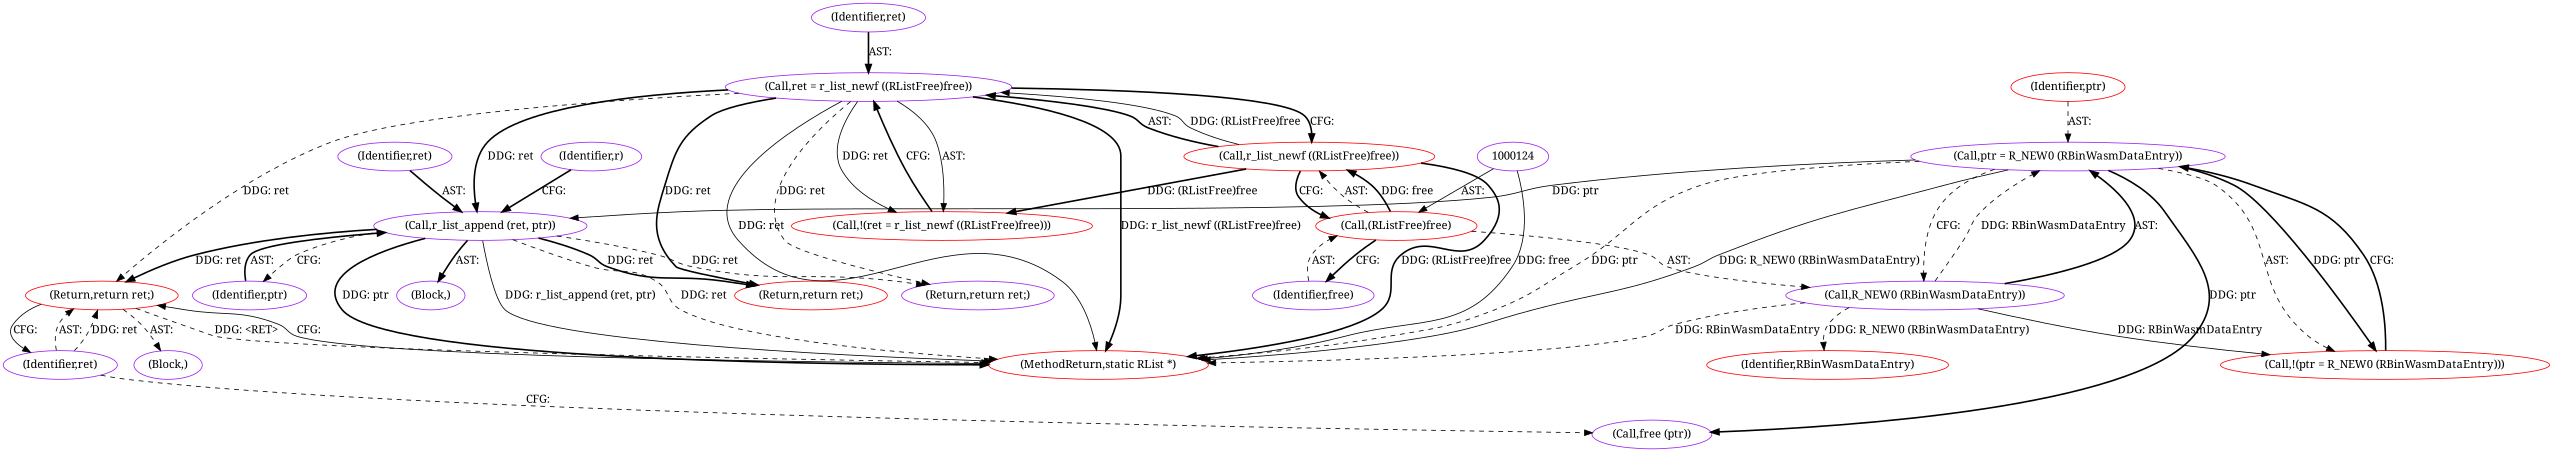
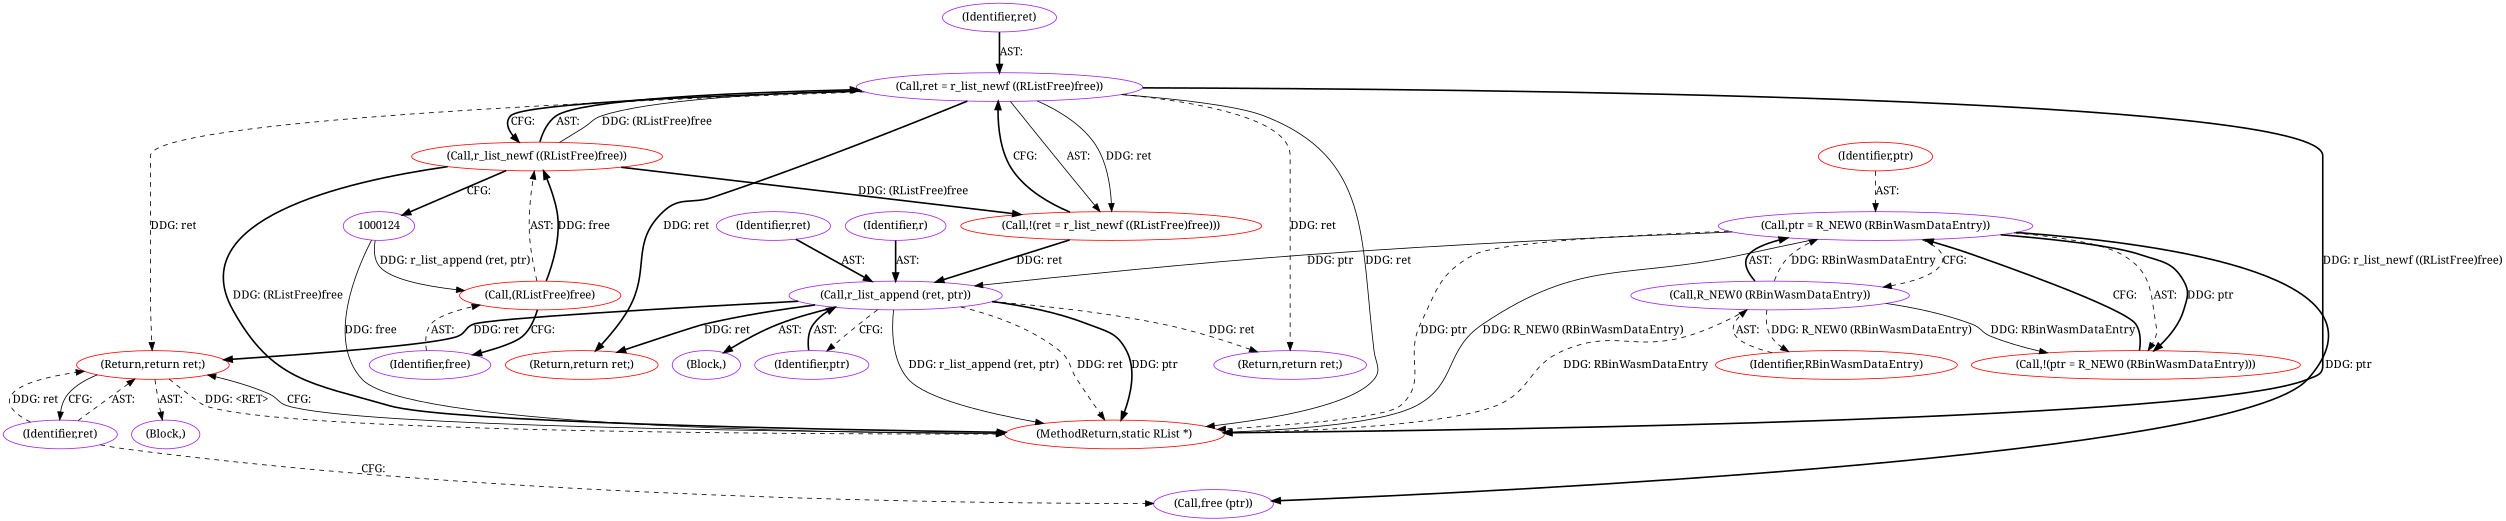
edge "(Call,ret = r_list_newf ((RListFree)free))" -> "(Call,r_list_append (ret, ptr))": now "(Call,!(ret = r_list_newf ((RListFree)free)))" -> "(Call,r_list_append (ret, ptr))"
edge "(Identifier,r)" -> "(Call,r_list_append (ret, ptr))": label "CFG: " -> "AST: "
edge "1000124" -> "(Call,(RListFree)free)": label "AST: " -> "DDG: r_list_append (ret, ptr)"
edge "(Call,r_list_newf ((RListFree)free))" -> "(Call,(RListFree)free)": now "(Call,r_list_newf ((RListFree)free))" -> "1000124"
edge "(Call,(RListFree)free)" -> "(Call,R_NEW0 (RBinWasmDataEntry))": now "(Identifier,RBinWasmDataEntry)" -> "(Call,R_NEW0 (RBinWasmDataEntry))"
